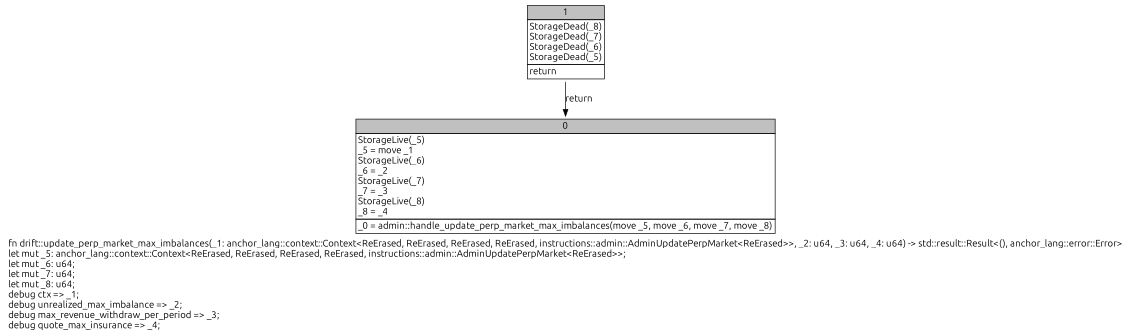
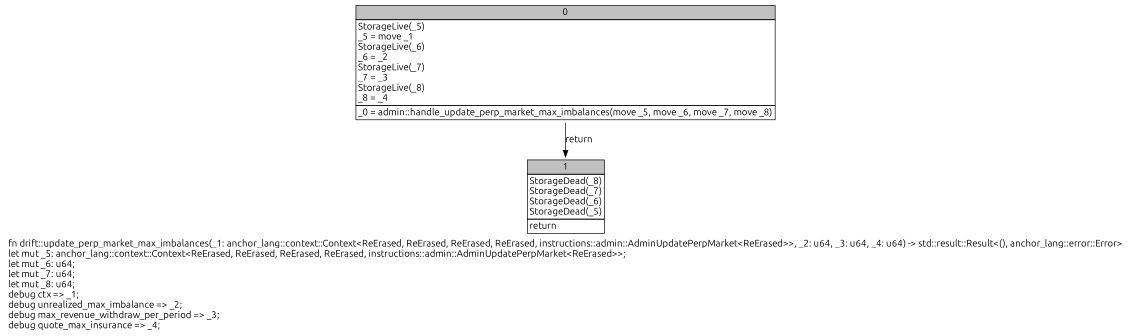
edge "1" -> "0": reversed
